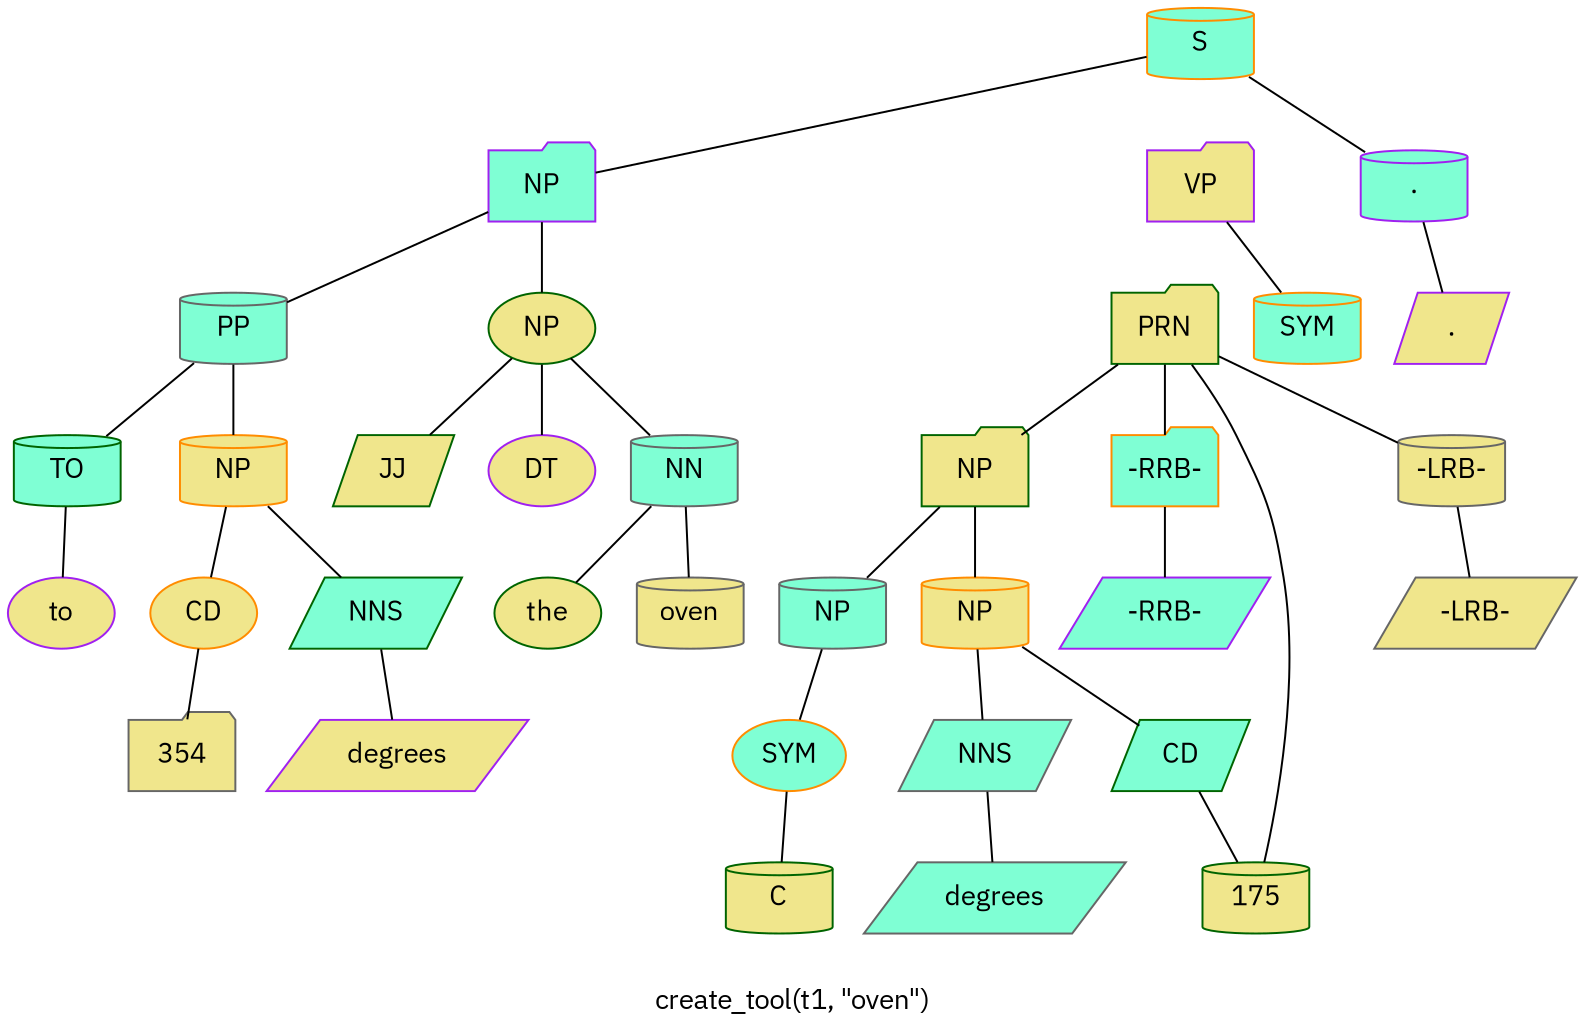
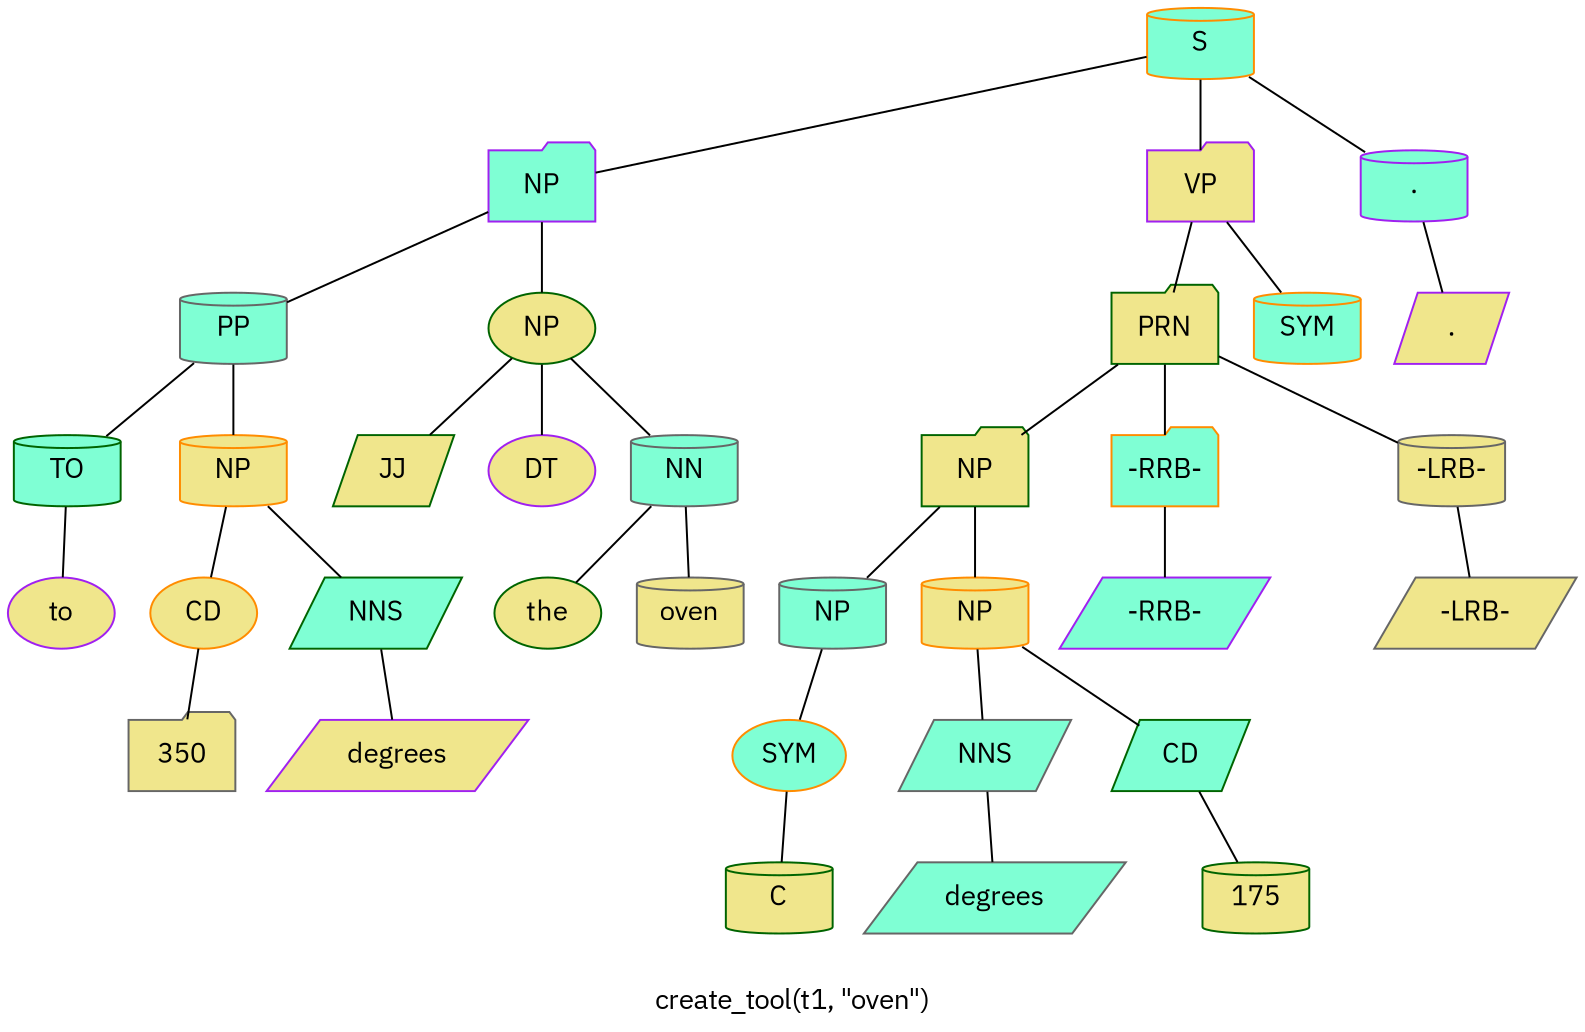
edge "S" -- "VP": added
edge "PRN" -- "175": now "PRN" -- "VP"
node "354": label "354" -> "350"
